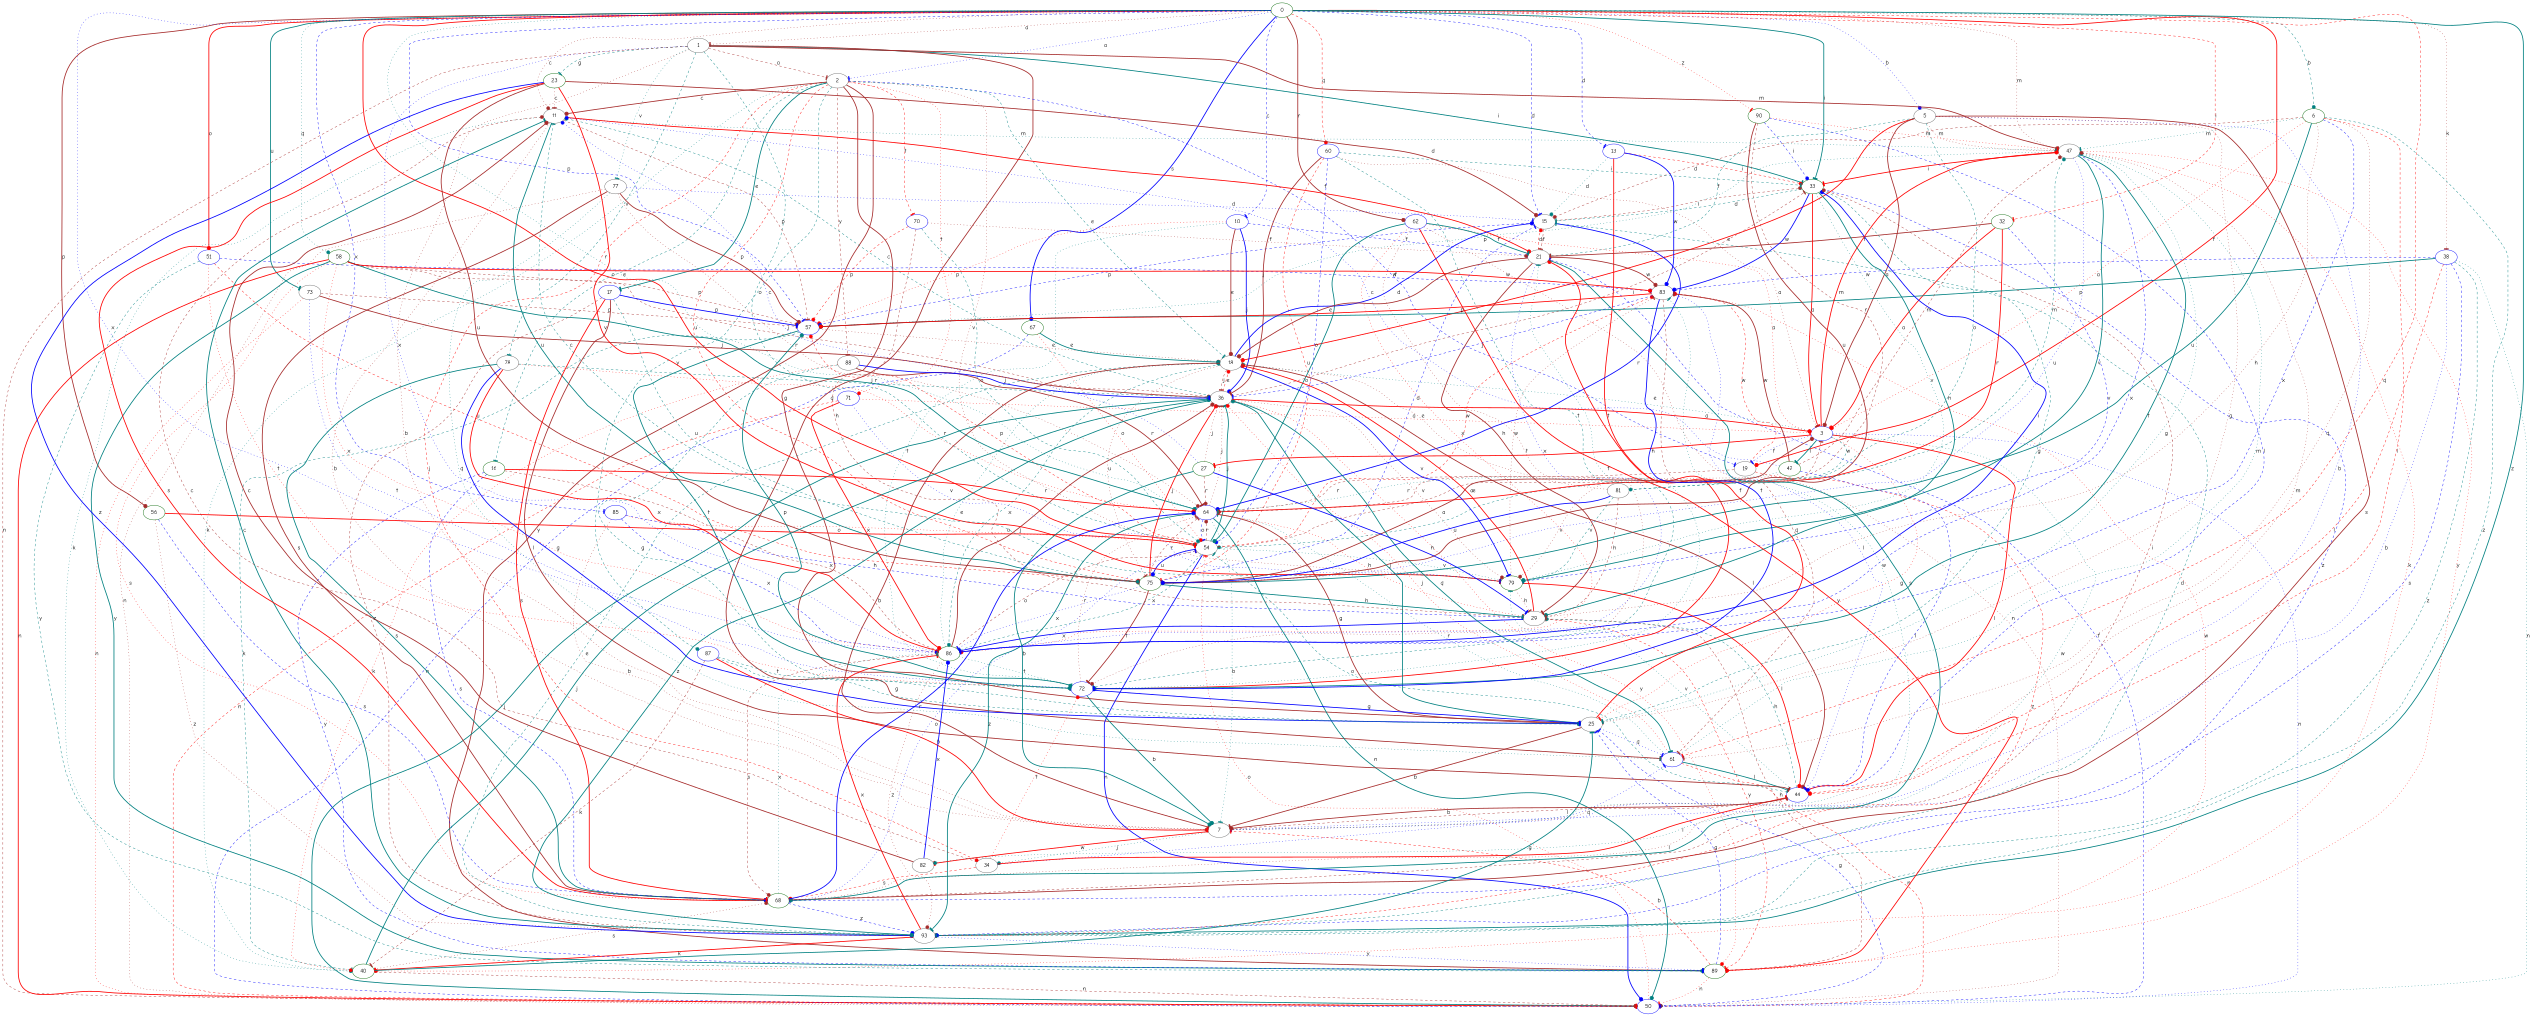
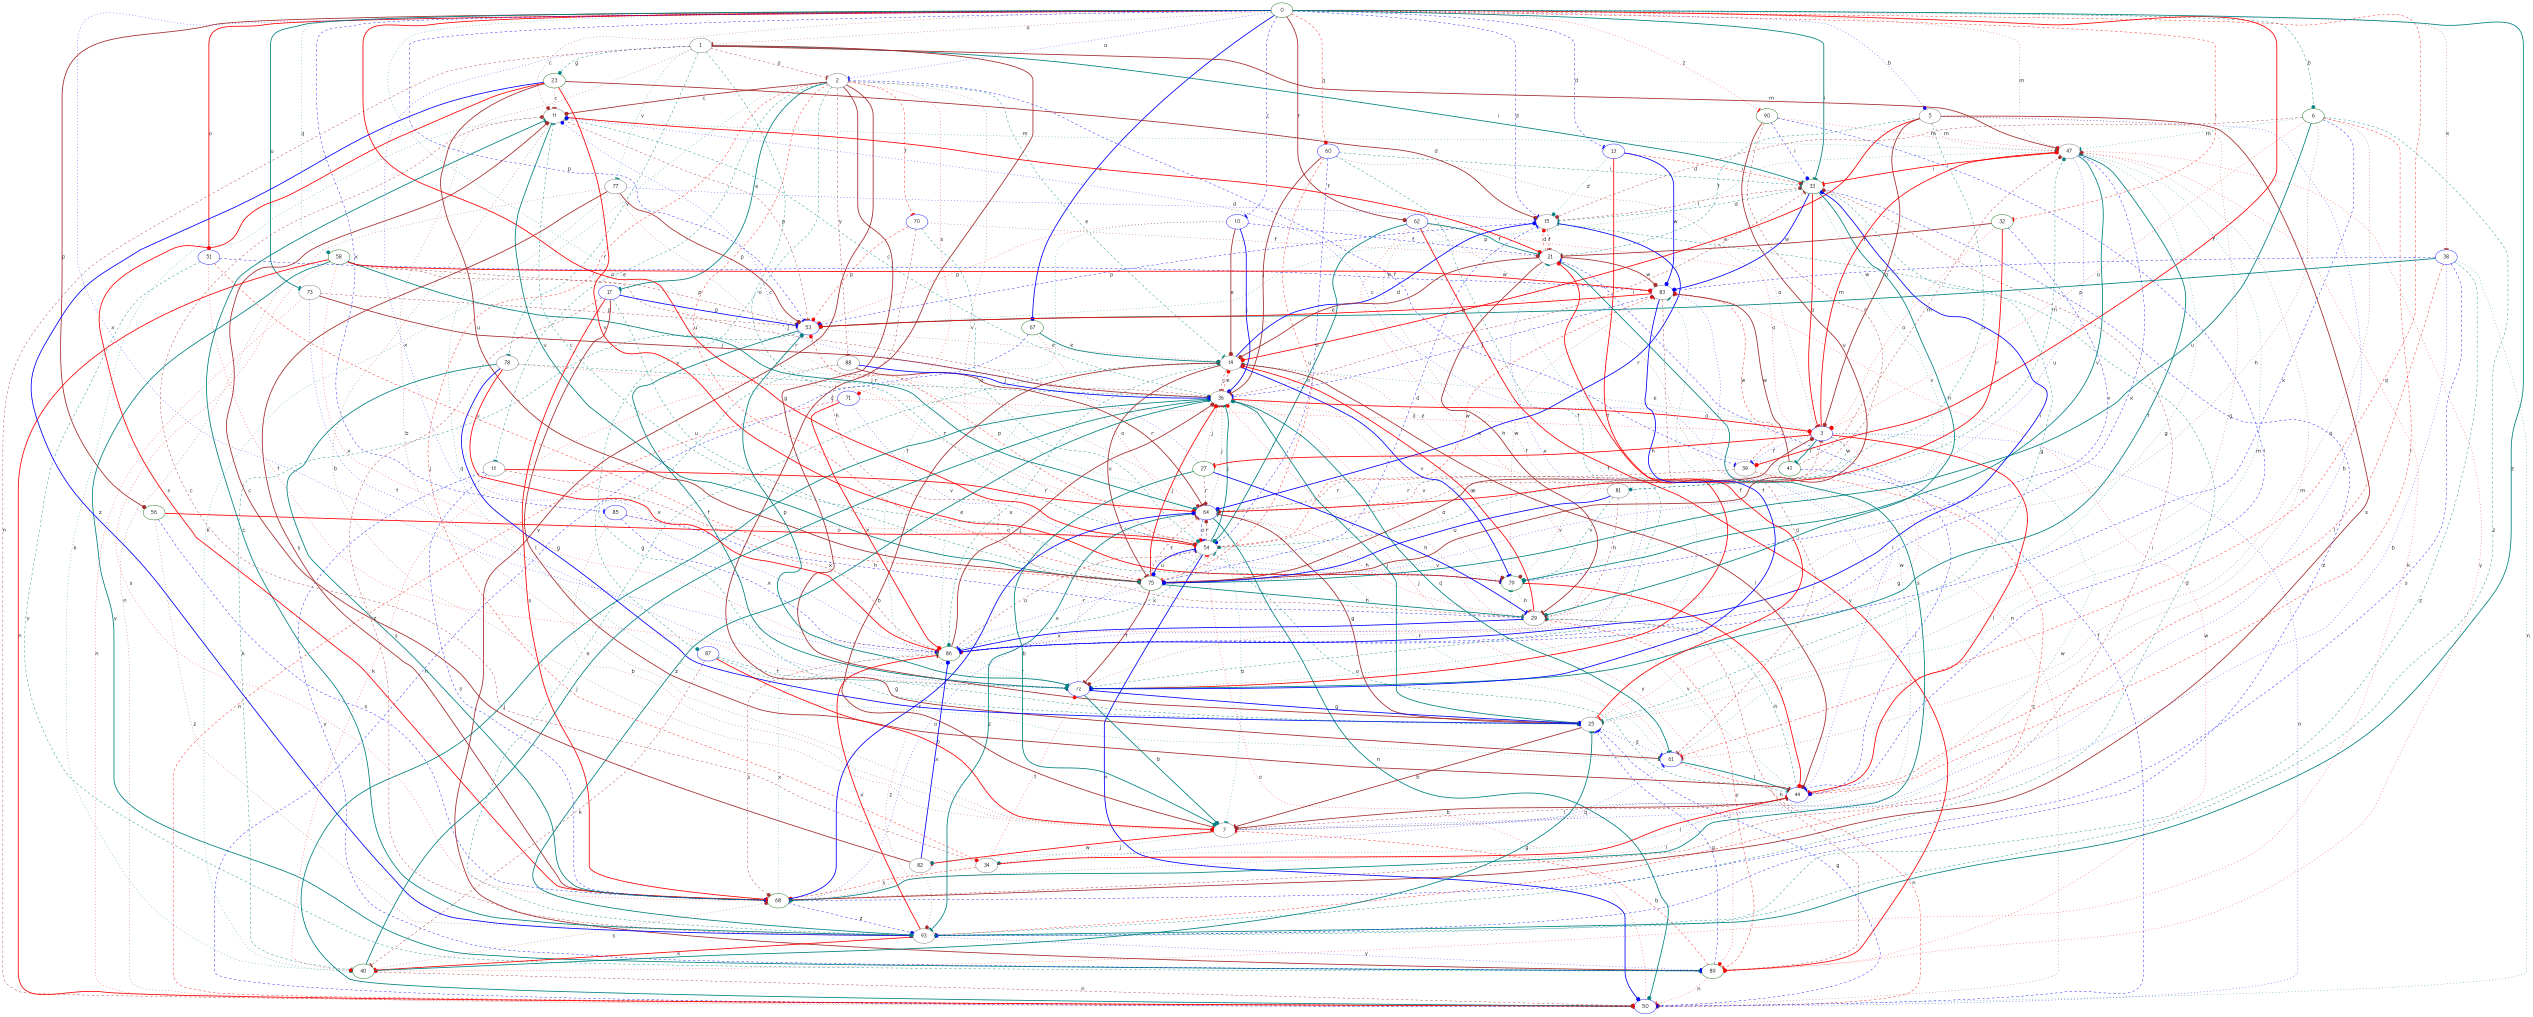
edge "1" -> "23": arrowhead tee -> dot
edge "2" -> "71": label "t" -> "s"
edge "32" -> "3": style bold -> dotted
node "57": label "57" -> "53"
edge "18" -> "75": style dotted -> bold
node "16": color darkgreen -> gray40
node "19": label "19" -> "39"
